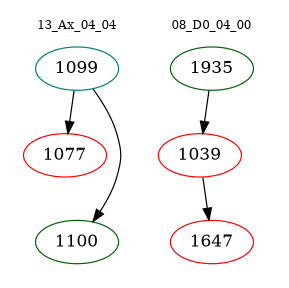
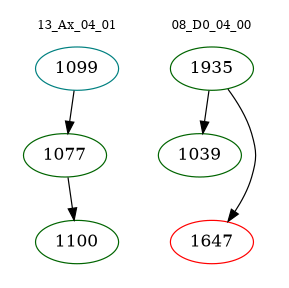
cluster "13_Ax_04_04": label "13_Ax_04_04" -> "13_Ax_04_01"
edge "1099" -> "1100": now "1077" -> "1100"
node "1077": color red -> darkgreen
node "1039": color red -> darkgreen
edge "1039" -> "1647": now "1935" -> "1647"
